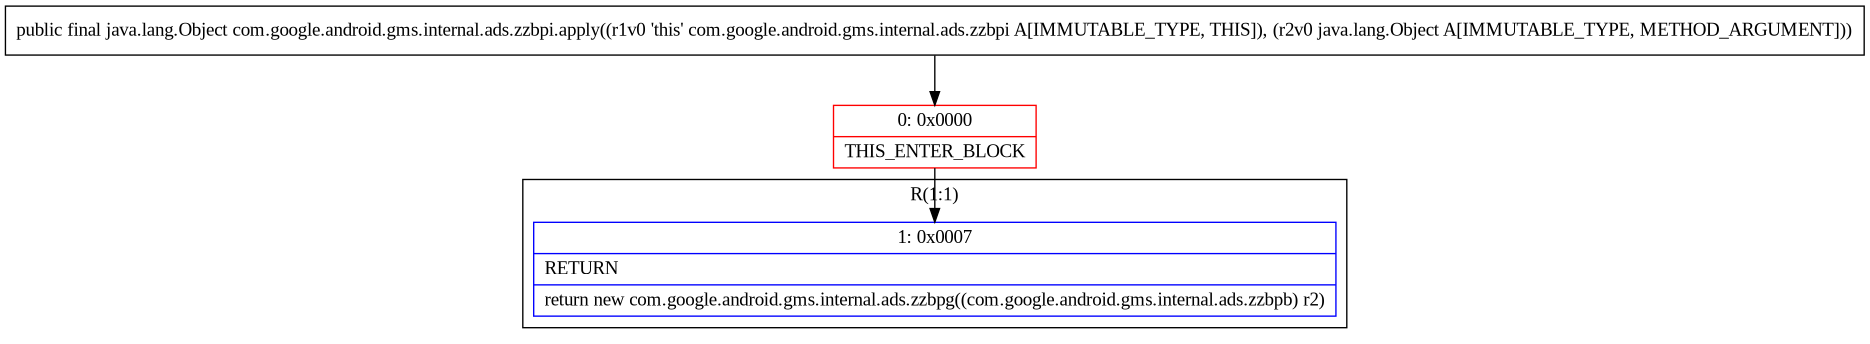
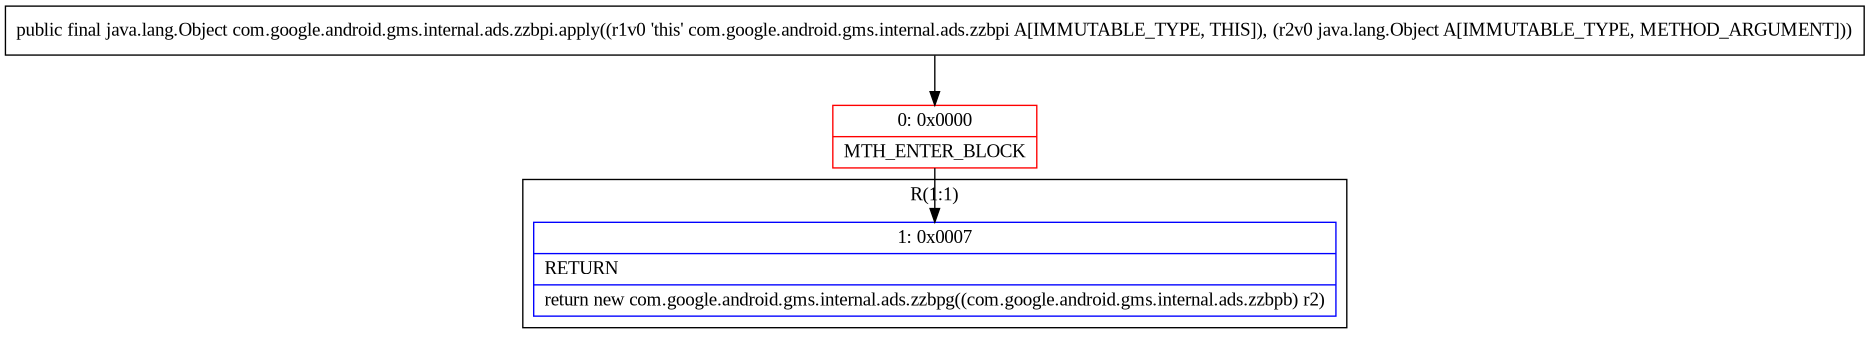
node "0: 0x0000": text "THIS_ENTER_BLOCK" -> "MTH_ENTER_BLOCK"
